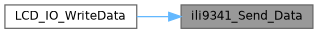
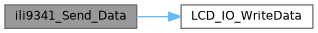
edge "LCD_IO_WriteData" -> "ili9341_Send_Data": reversed
